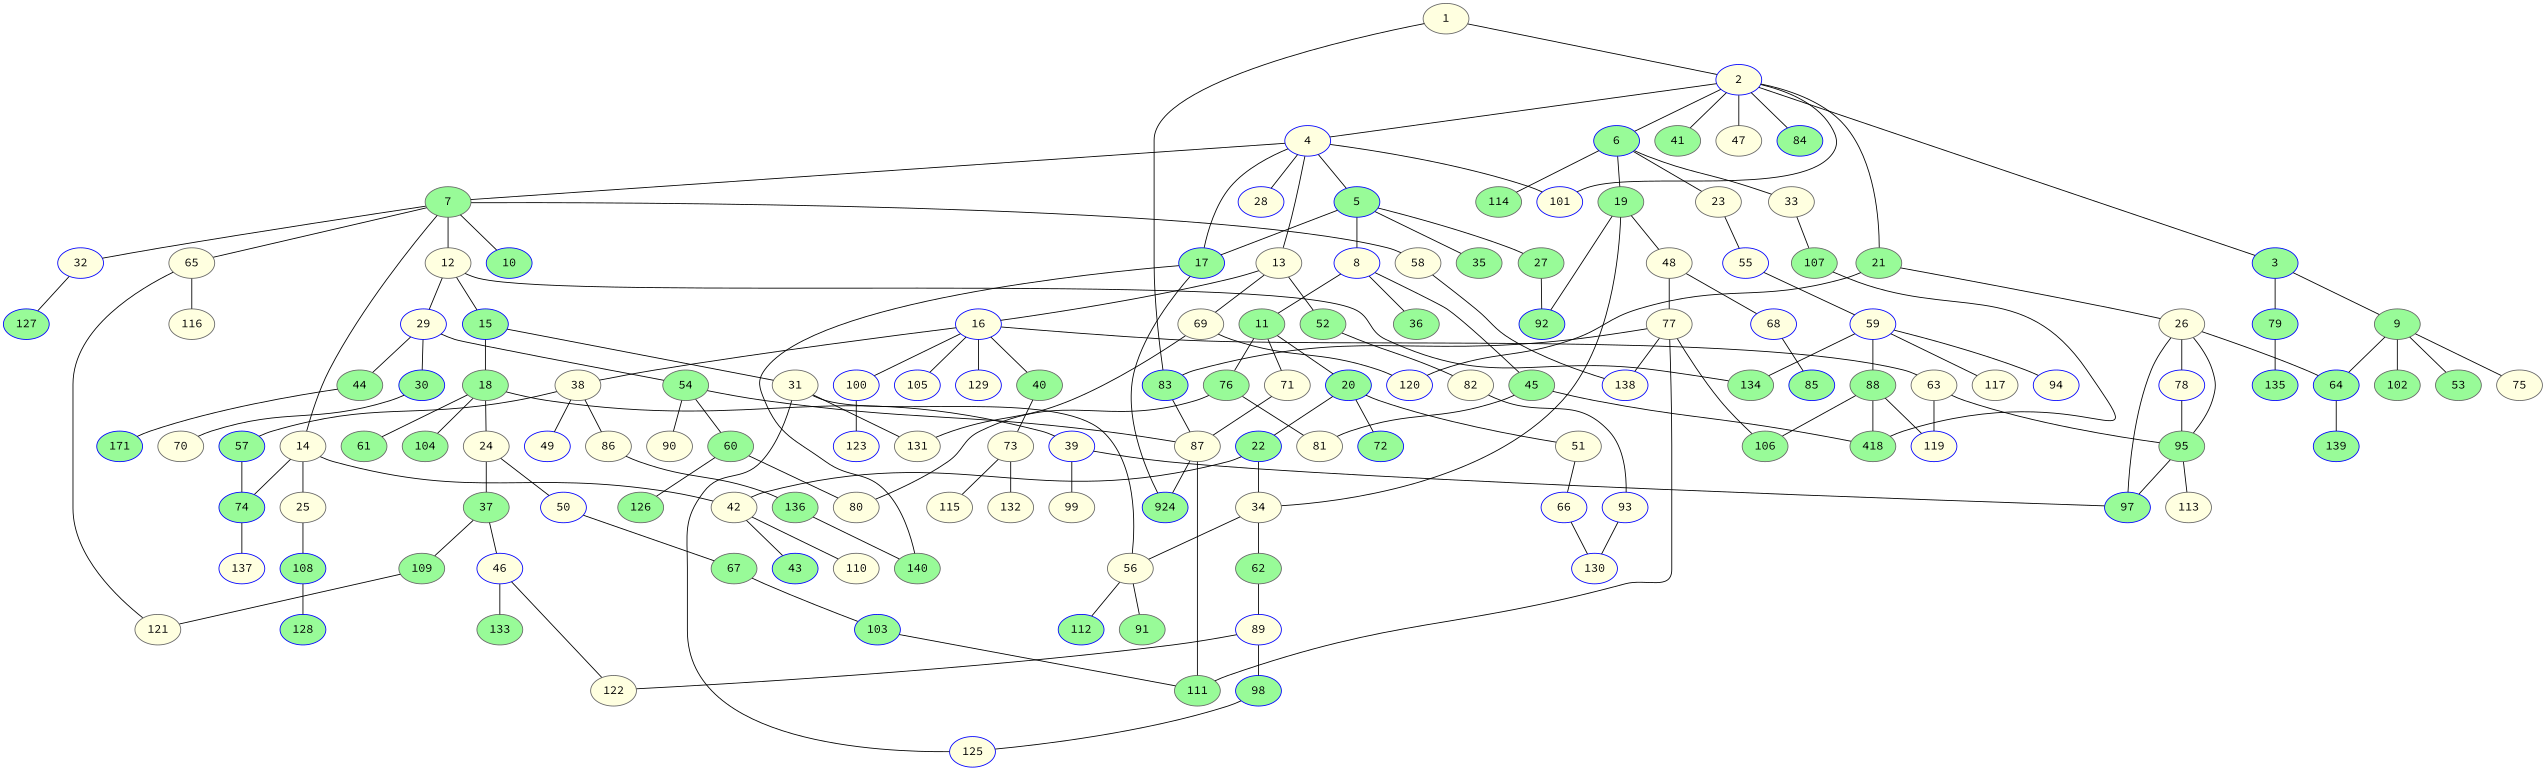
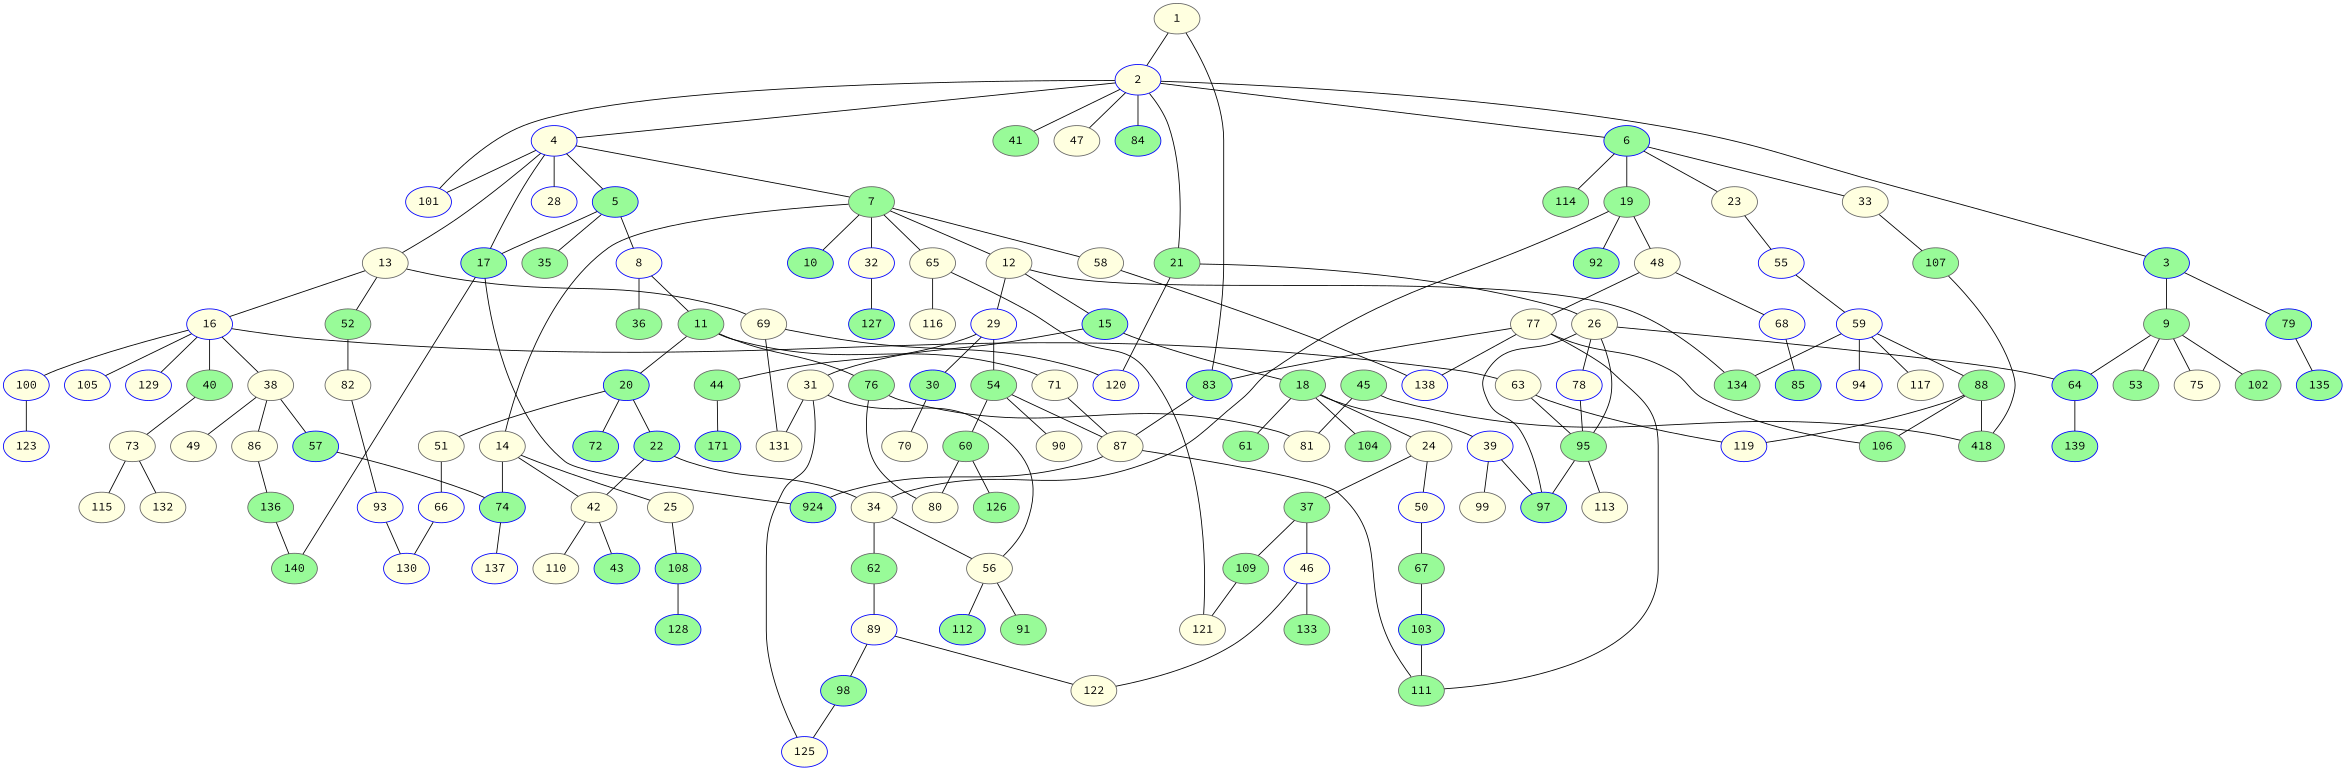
node "27": removed
edge "8" -- "45": removed
node "49": color blue -> gray40
